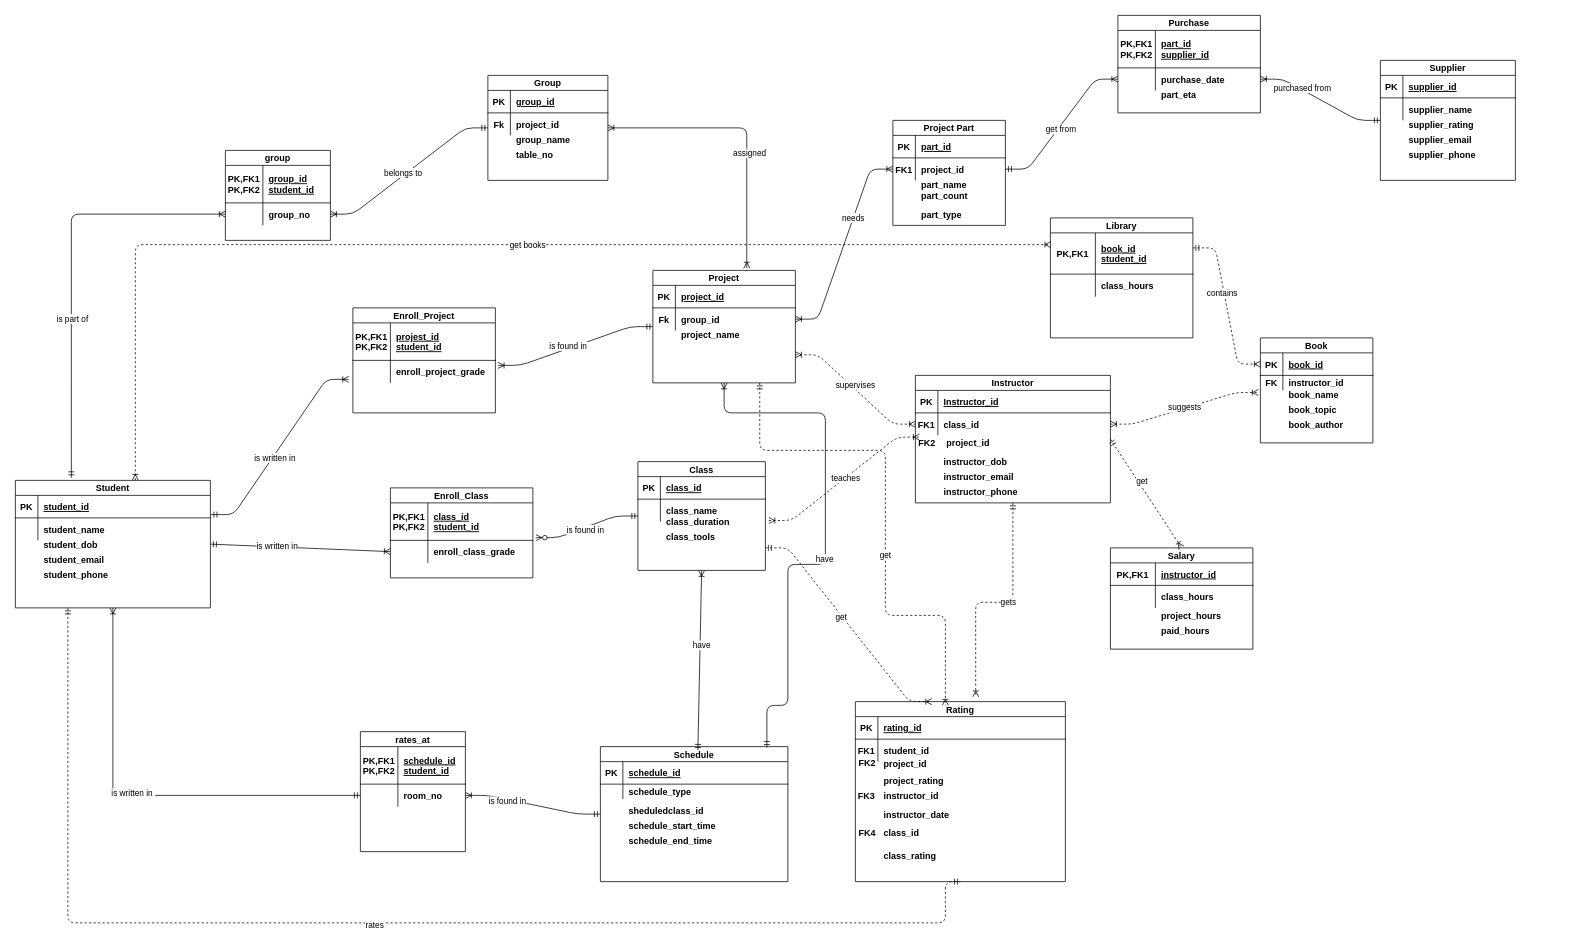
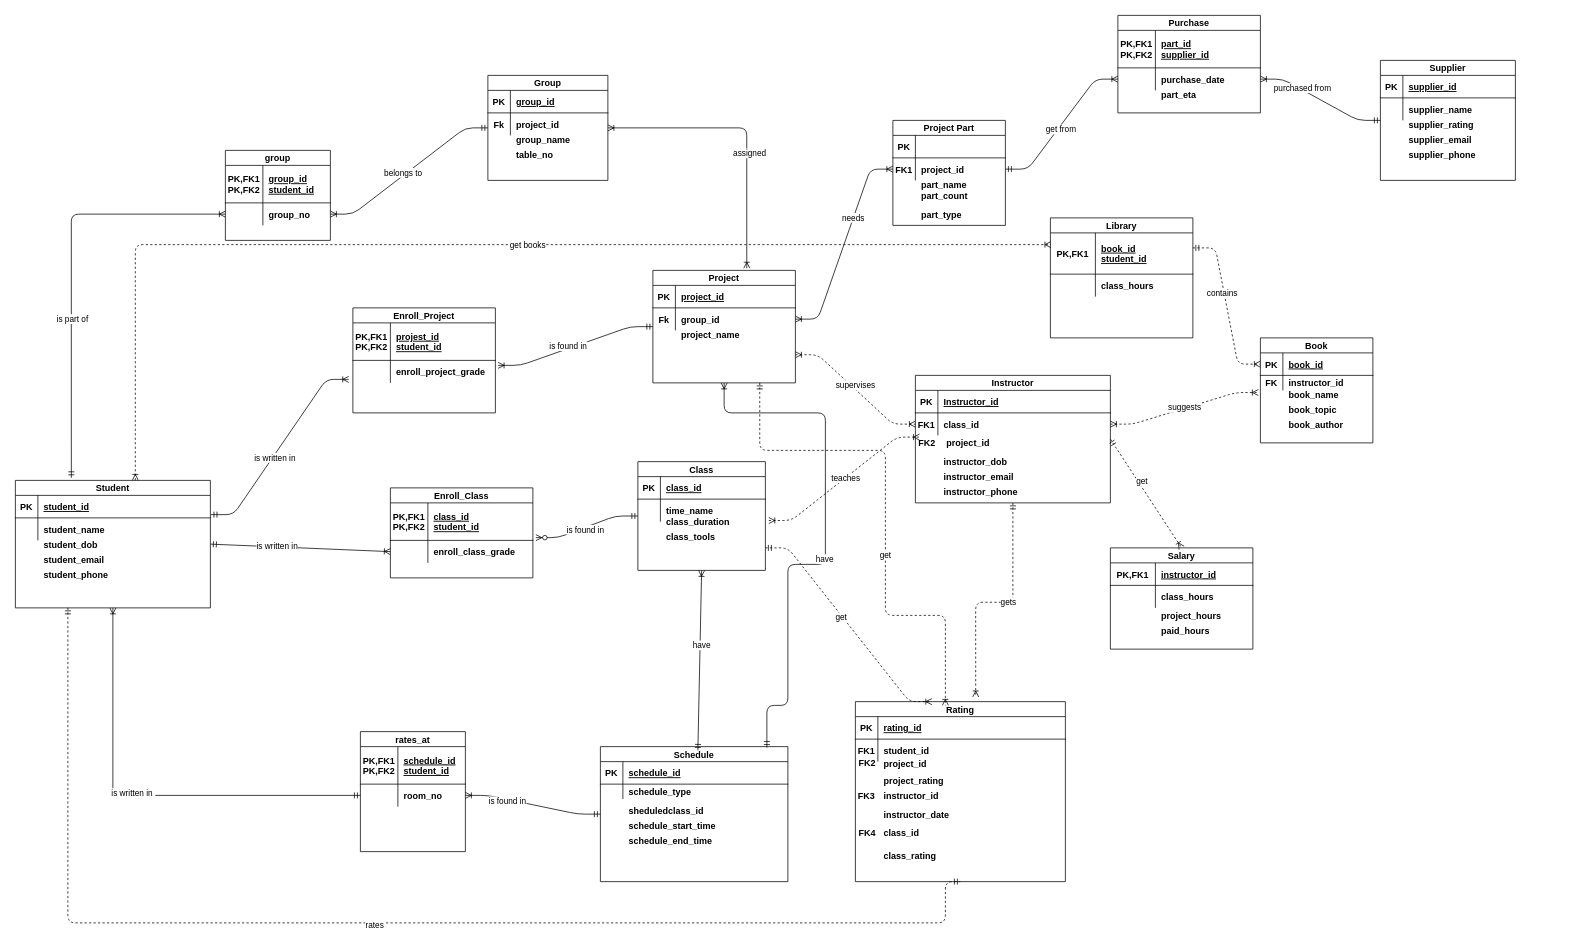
node "part_id": removed
node "class_name": label "class_name" -> "time_name"
